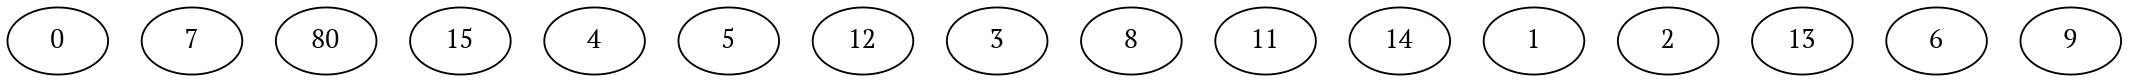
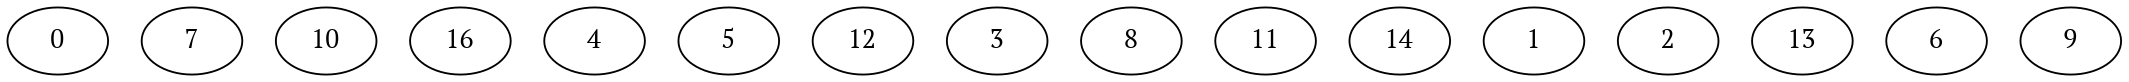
node "80": label "80" -> "10"
node "15": label "15" -> "16"
